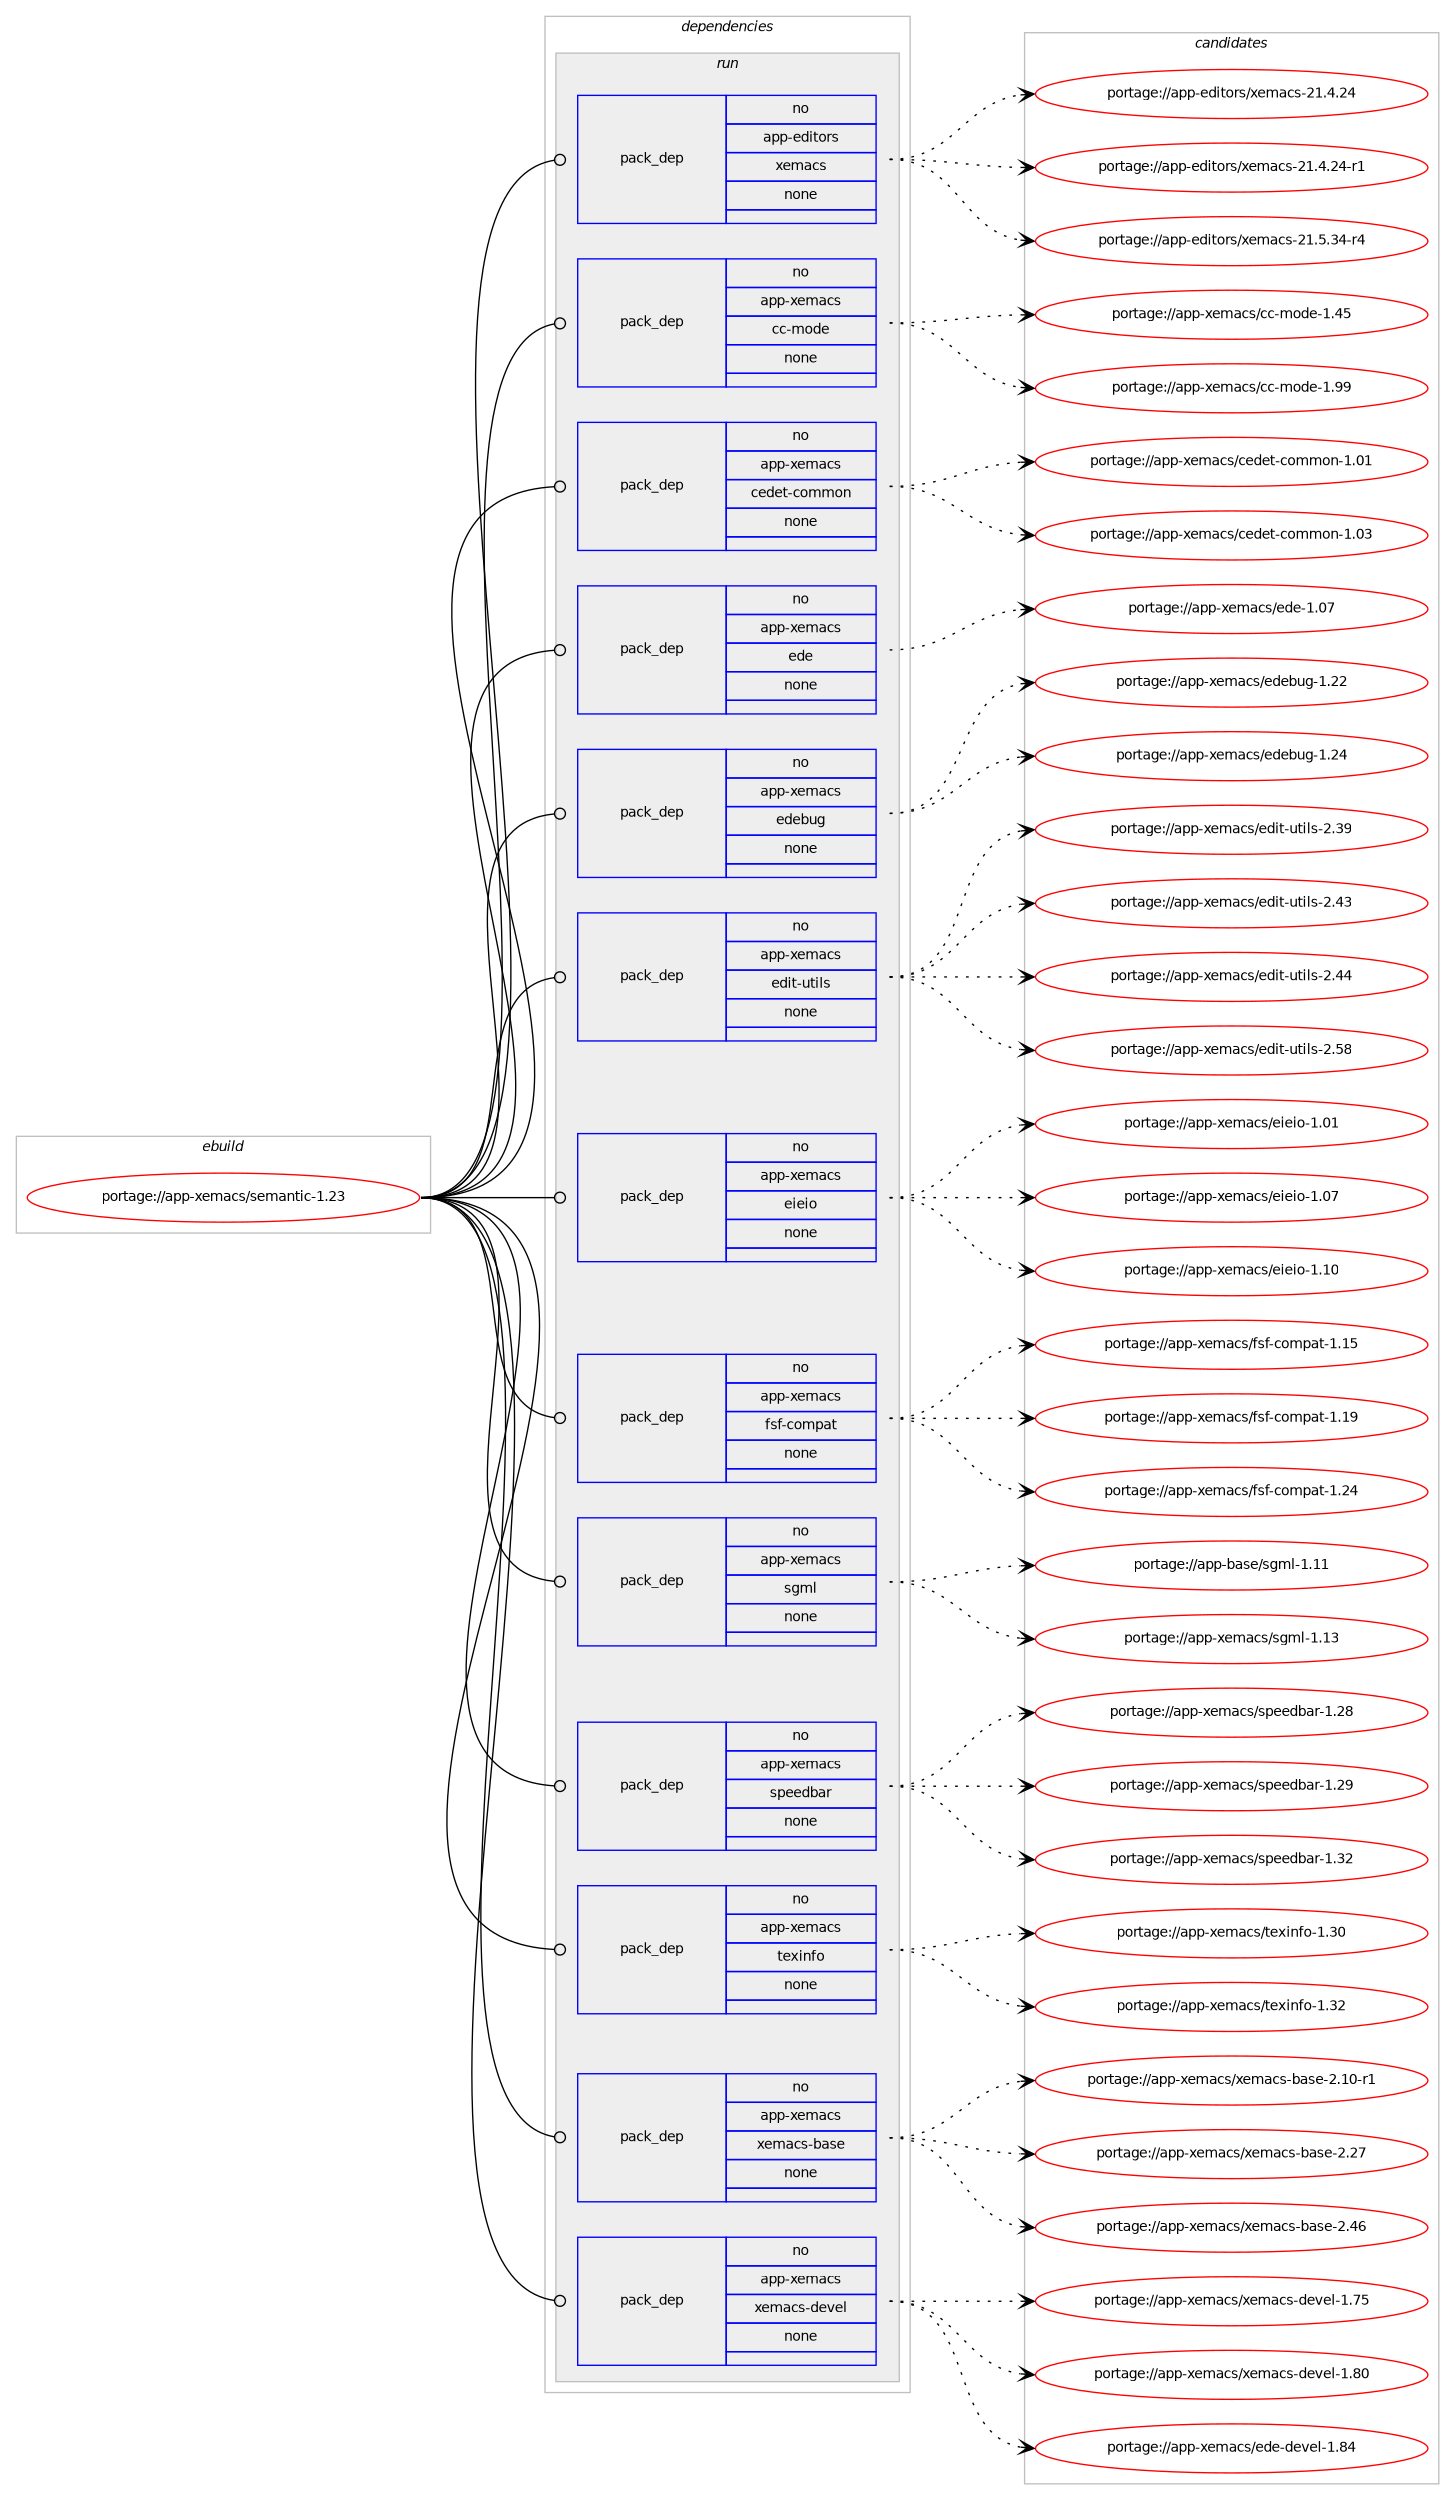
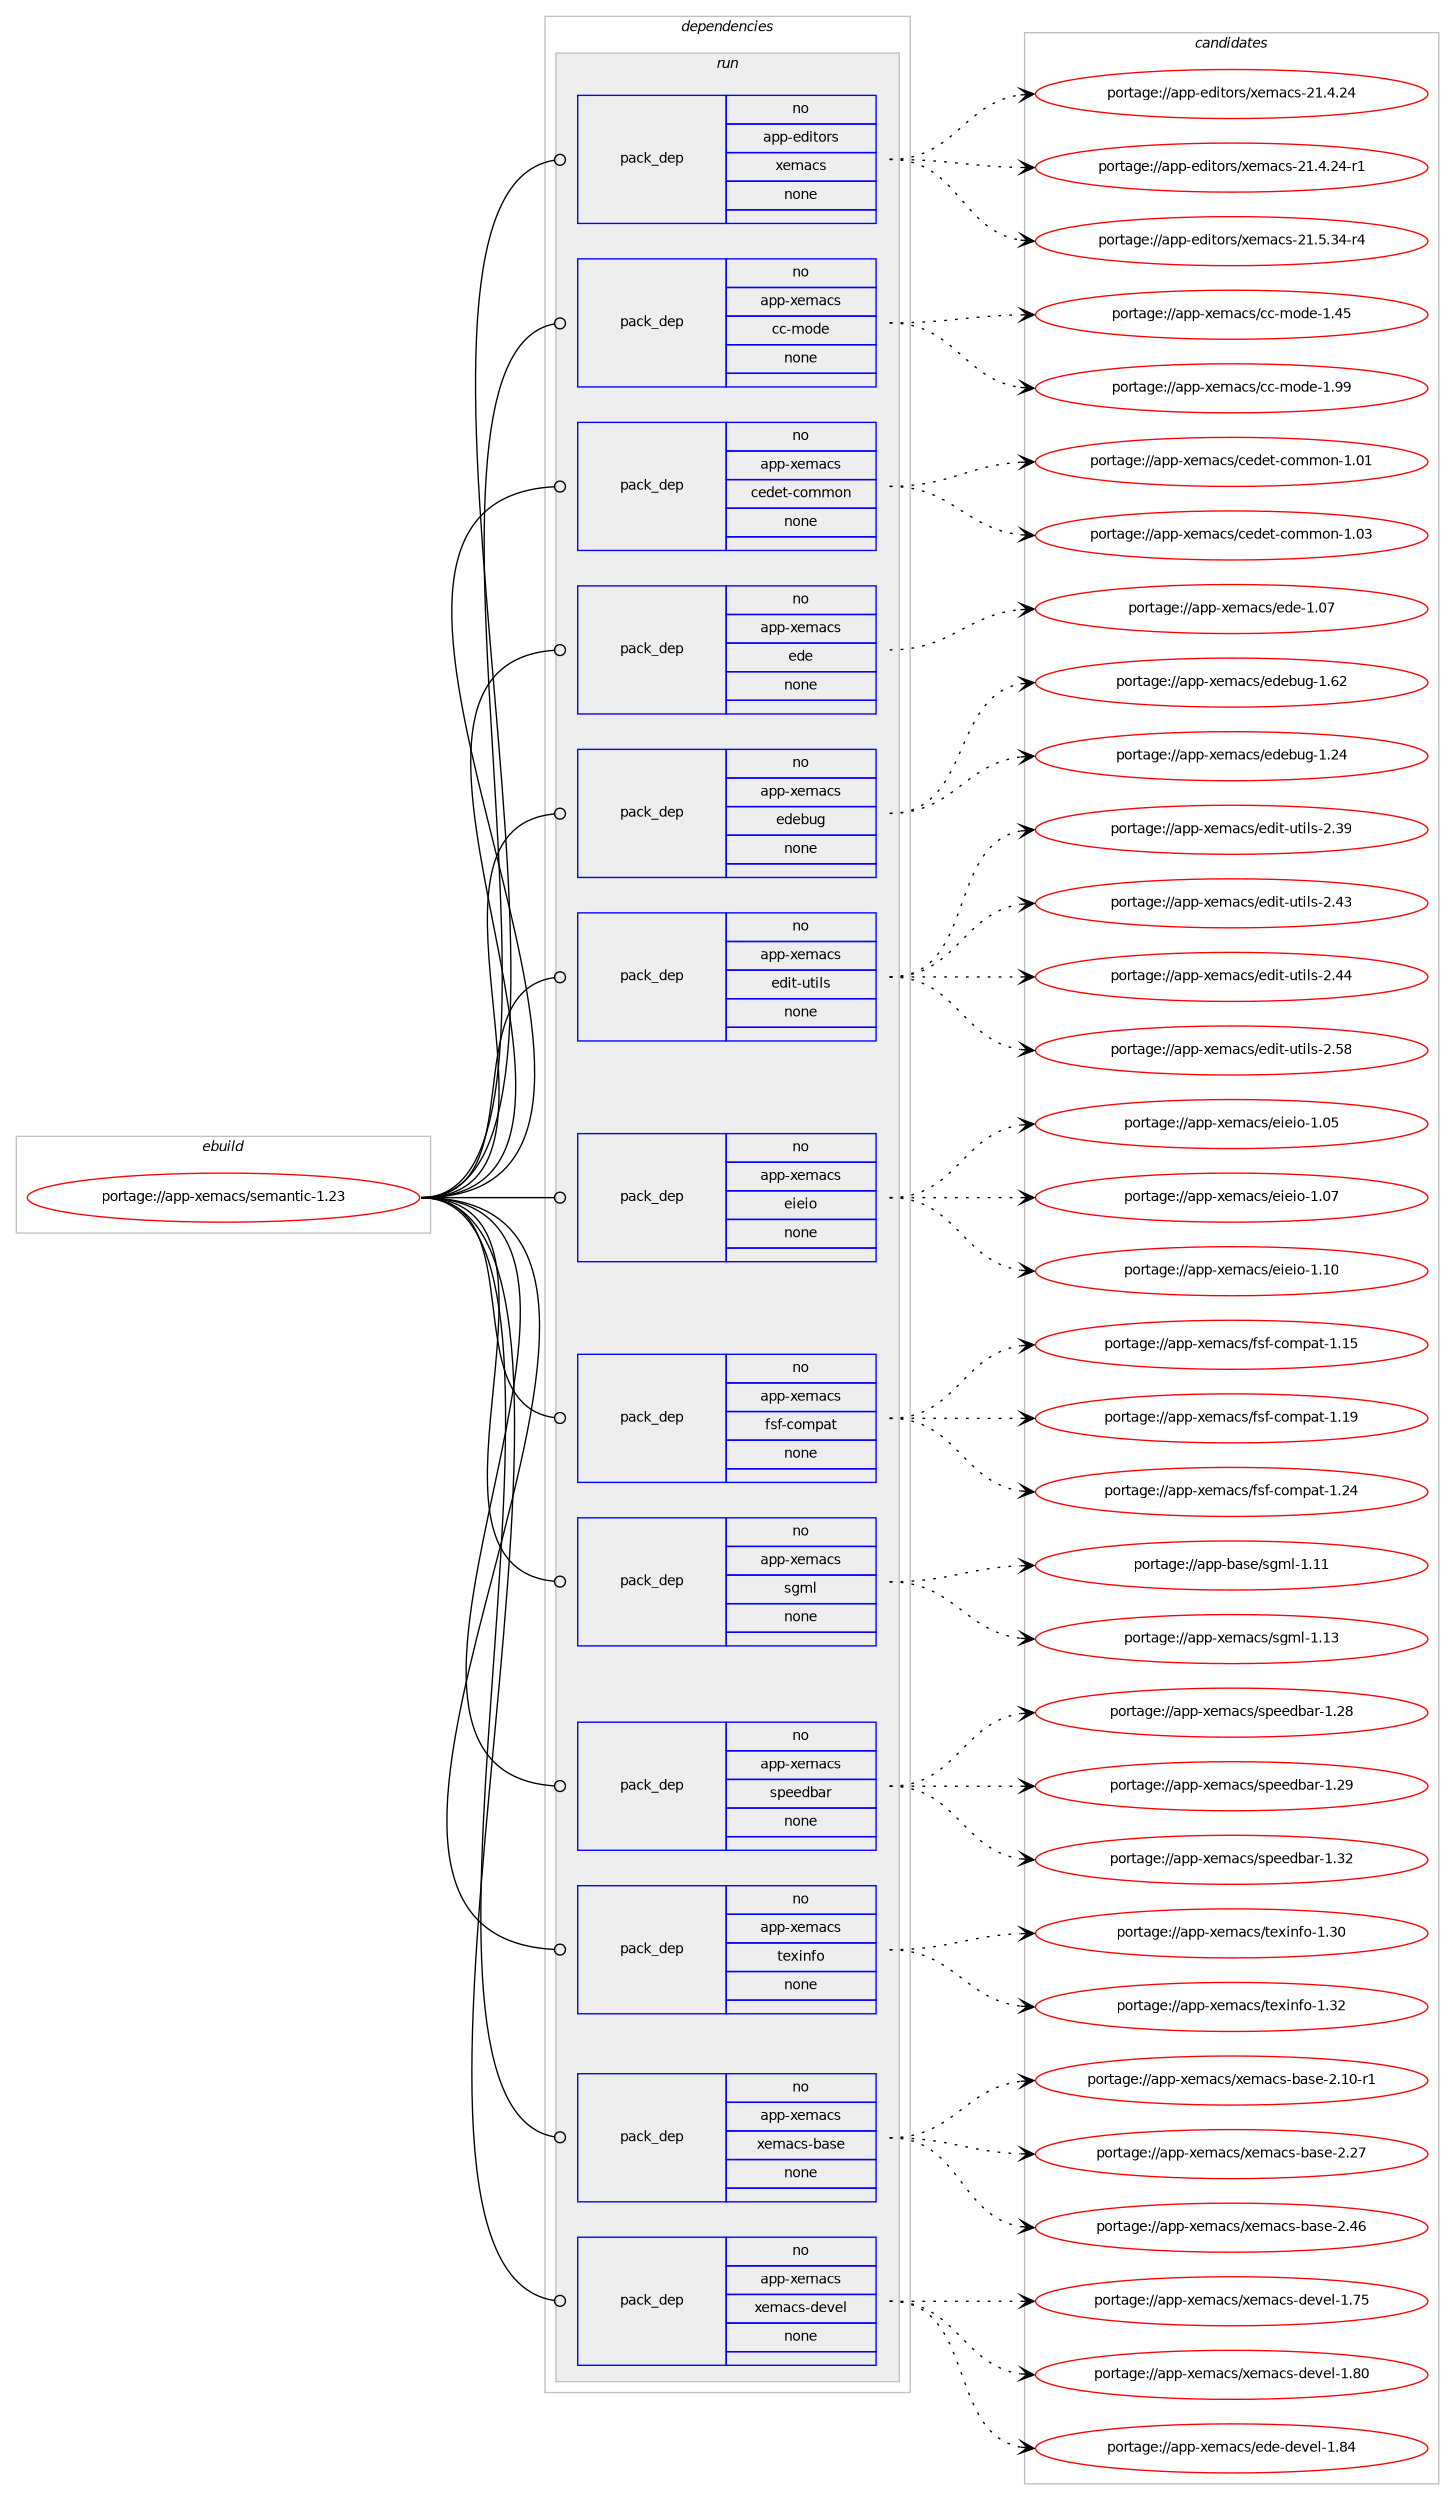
node "portage://app-xemacs/edebug-1.22": label "portage://app-xemacs/edebug-1.22" -> "portage://app-xemacs/edebug-1.62"
node "portage://app-xemacs/eieio-1.01": label "portage://app-xemacs/eieio-1.01" -> "portage://app-xemacs/eieio-1.05"
